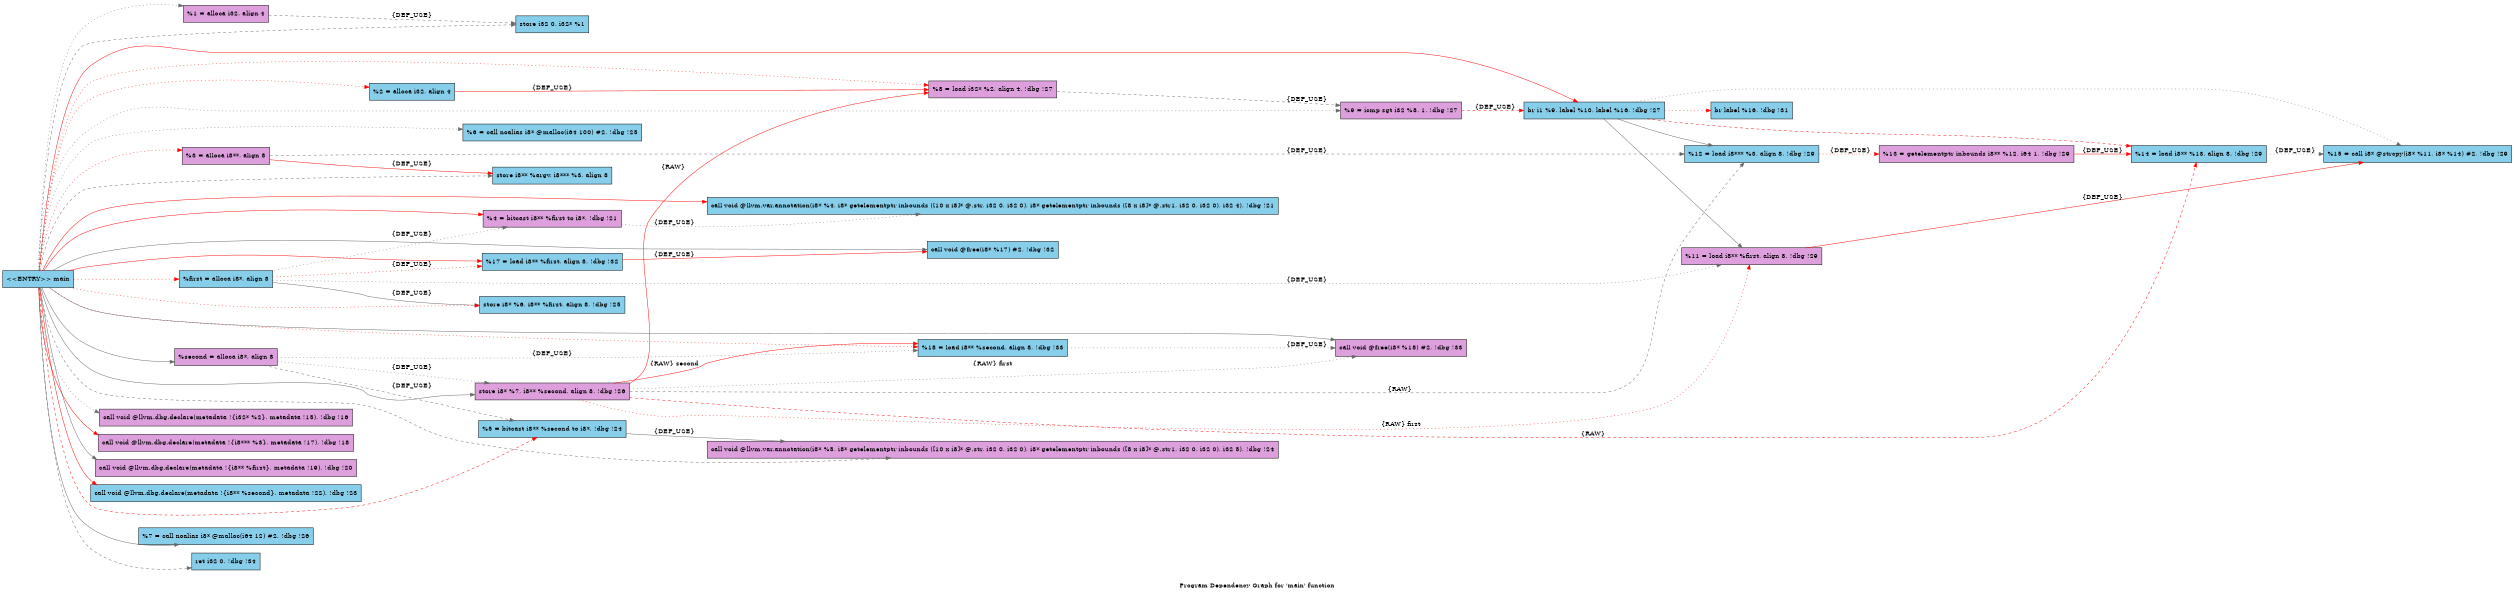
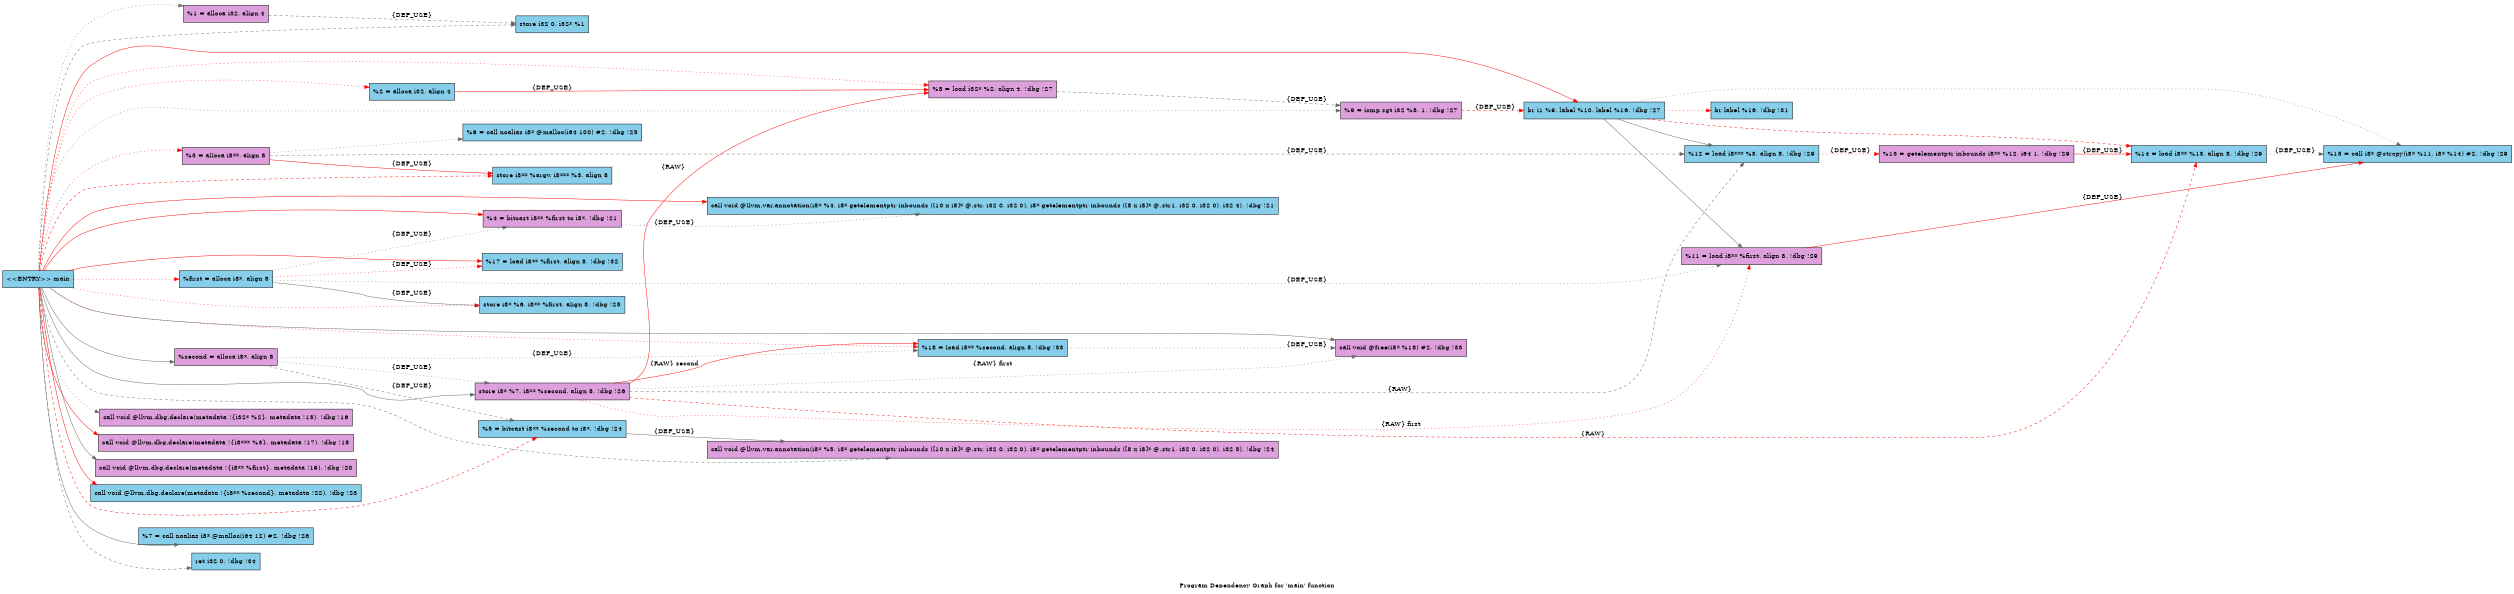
edge "<<ENTRY>> main" -> "%6 = call noalias i8* @malloc(i64 100) #2, !dbg !25": now "%3 = alloca i8**, align 8" -> "%6 = call noalias i8* @malloc(i64 100) #2, !dbg !25"
edge "<<ENTRY>> main" -> "store i8** %argv, i8*** %3, align 8": color gray40 -> red
node "call void @free(i8* %17) #2, !dbg !32": removed
